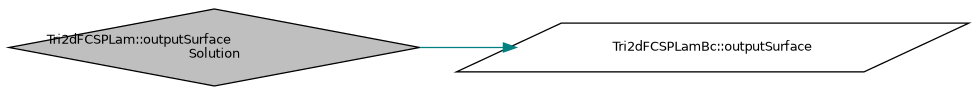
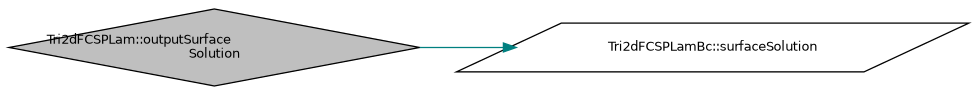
node "Tri2dFCSPLamBc::outputSurface": label "Tri2dFCSPLamBc::outputSurface" -> "Tri2dFCSPLamBc::surfaceSolution"
